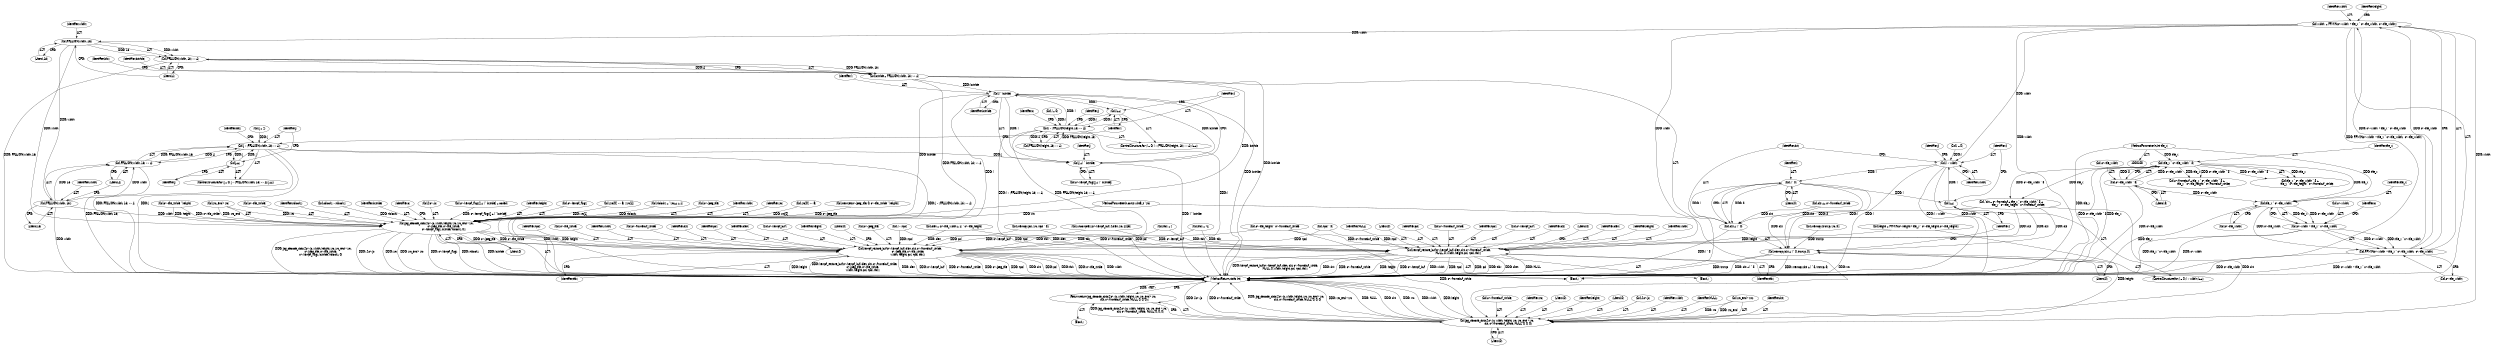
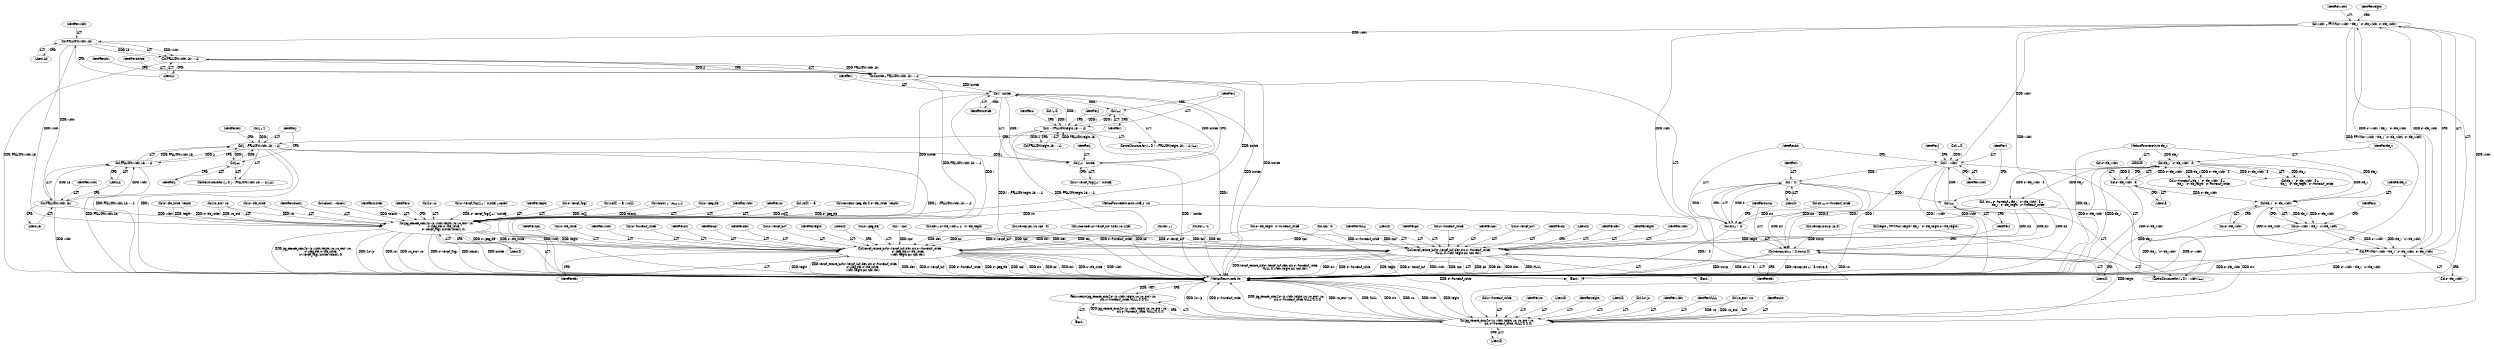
edge "(Call,i < width)" -> "(ControlStructure,for (i = 0; i < width; i++))": added, label "AST:"
node "(Identifier,transp)": added
node "(Call,c->width)": removed
